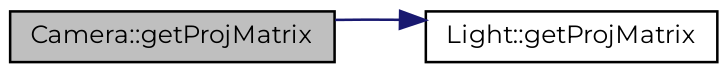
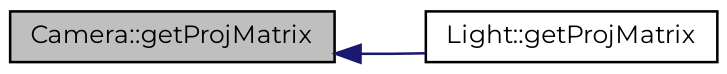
edge "Camera::getProjMatrix" -> "Light::getProjMatrix": reversed
